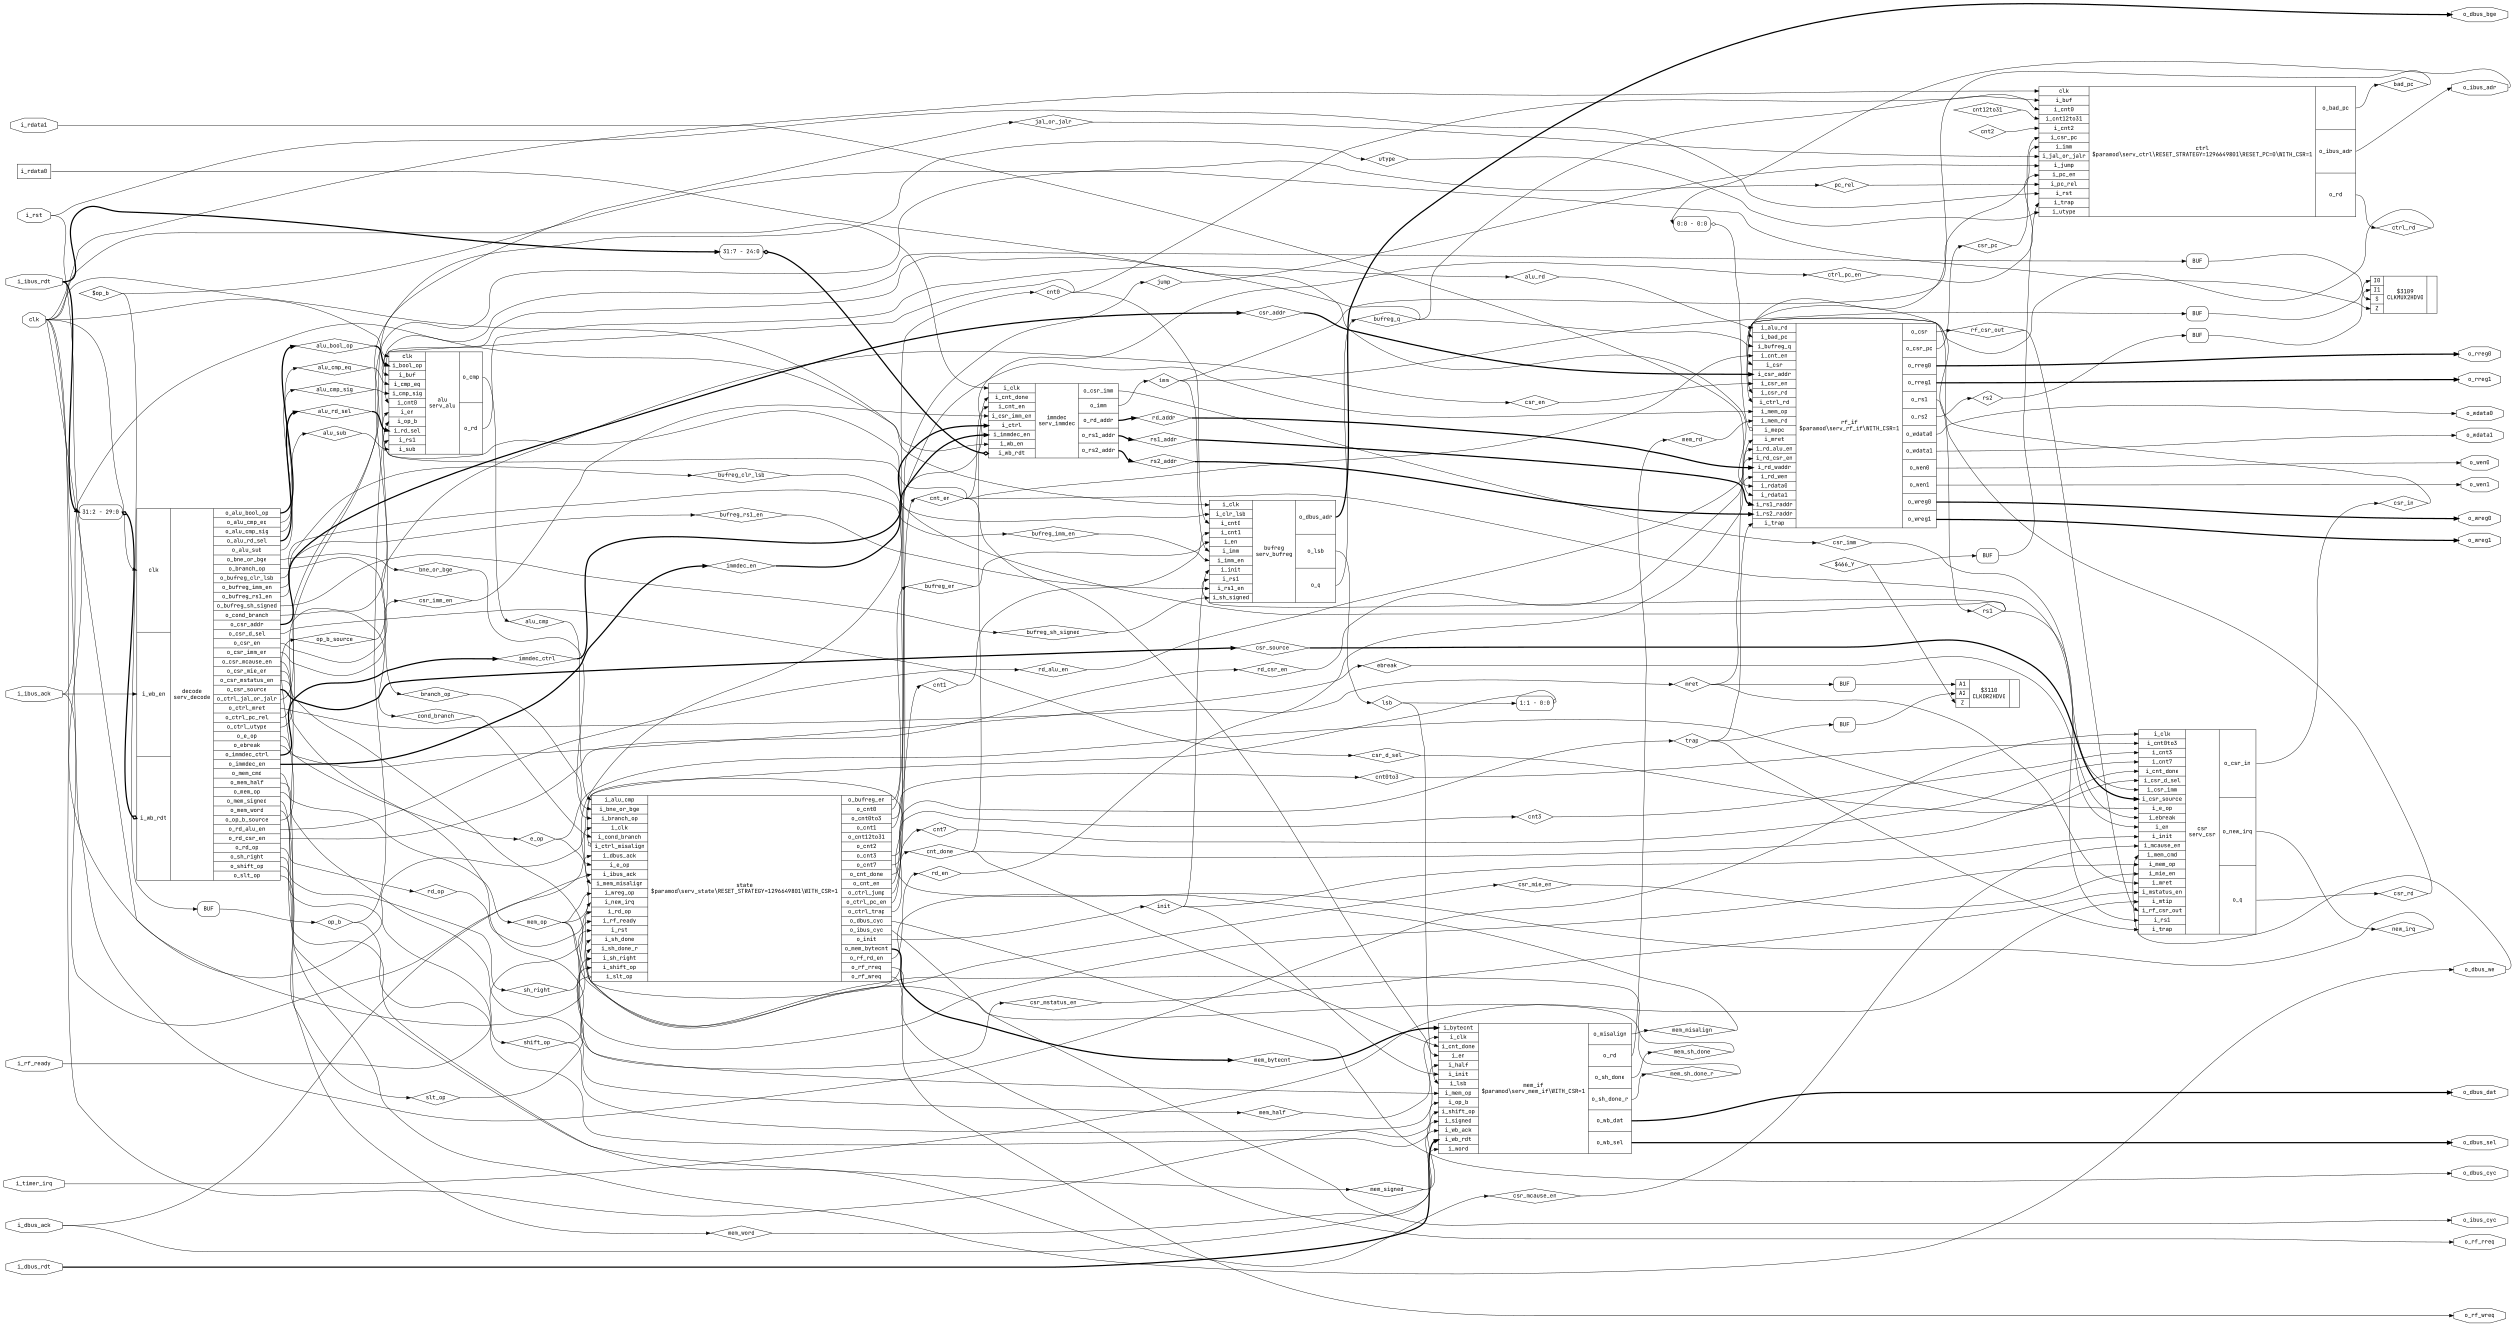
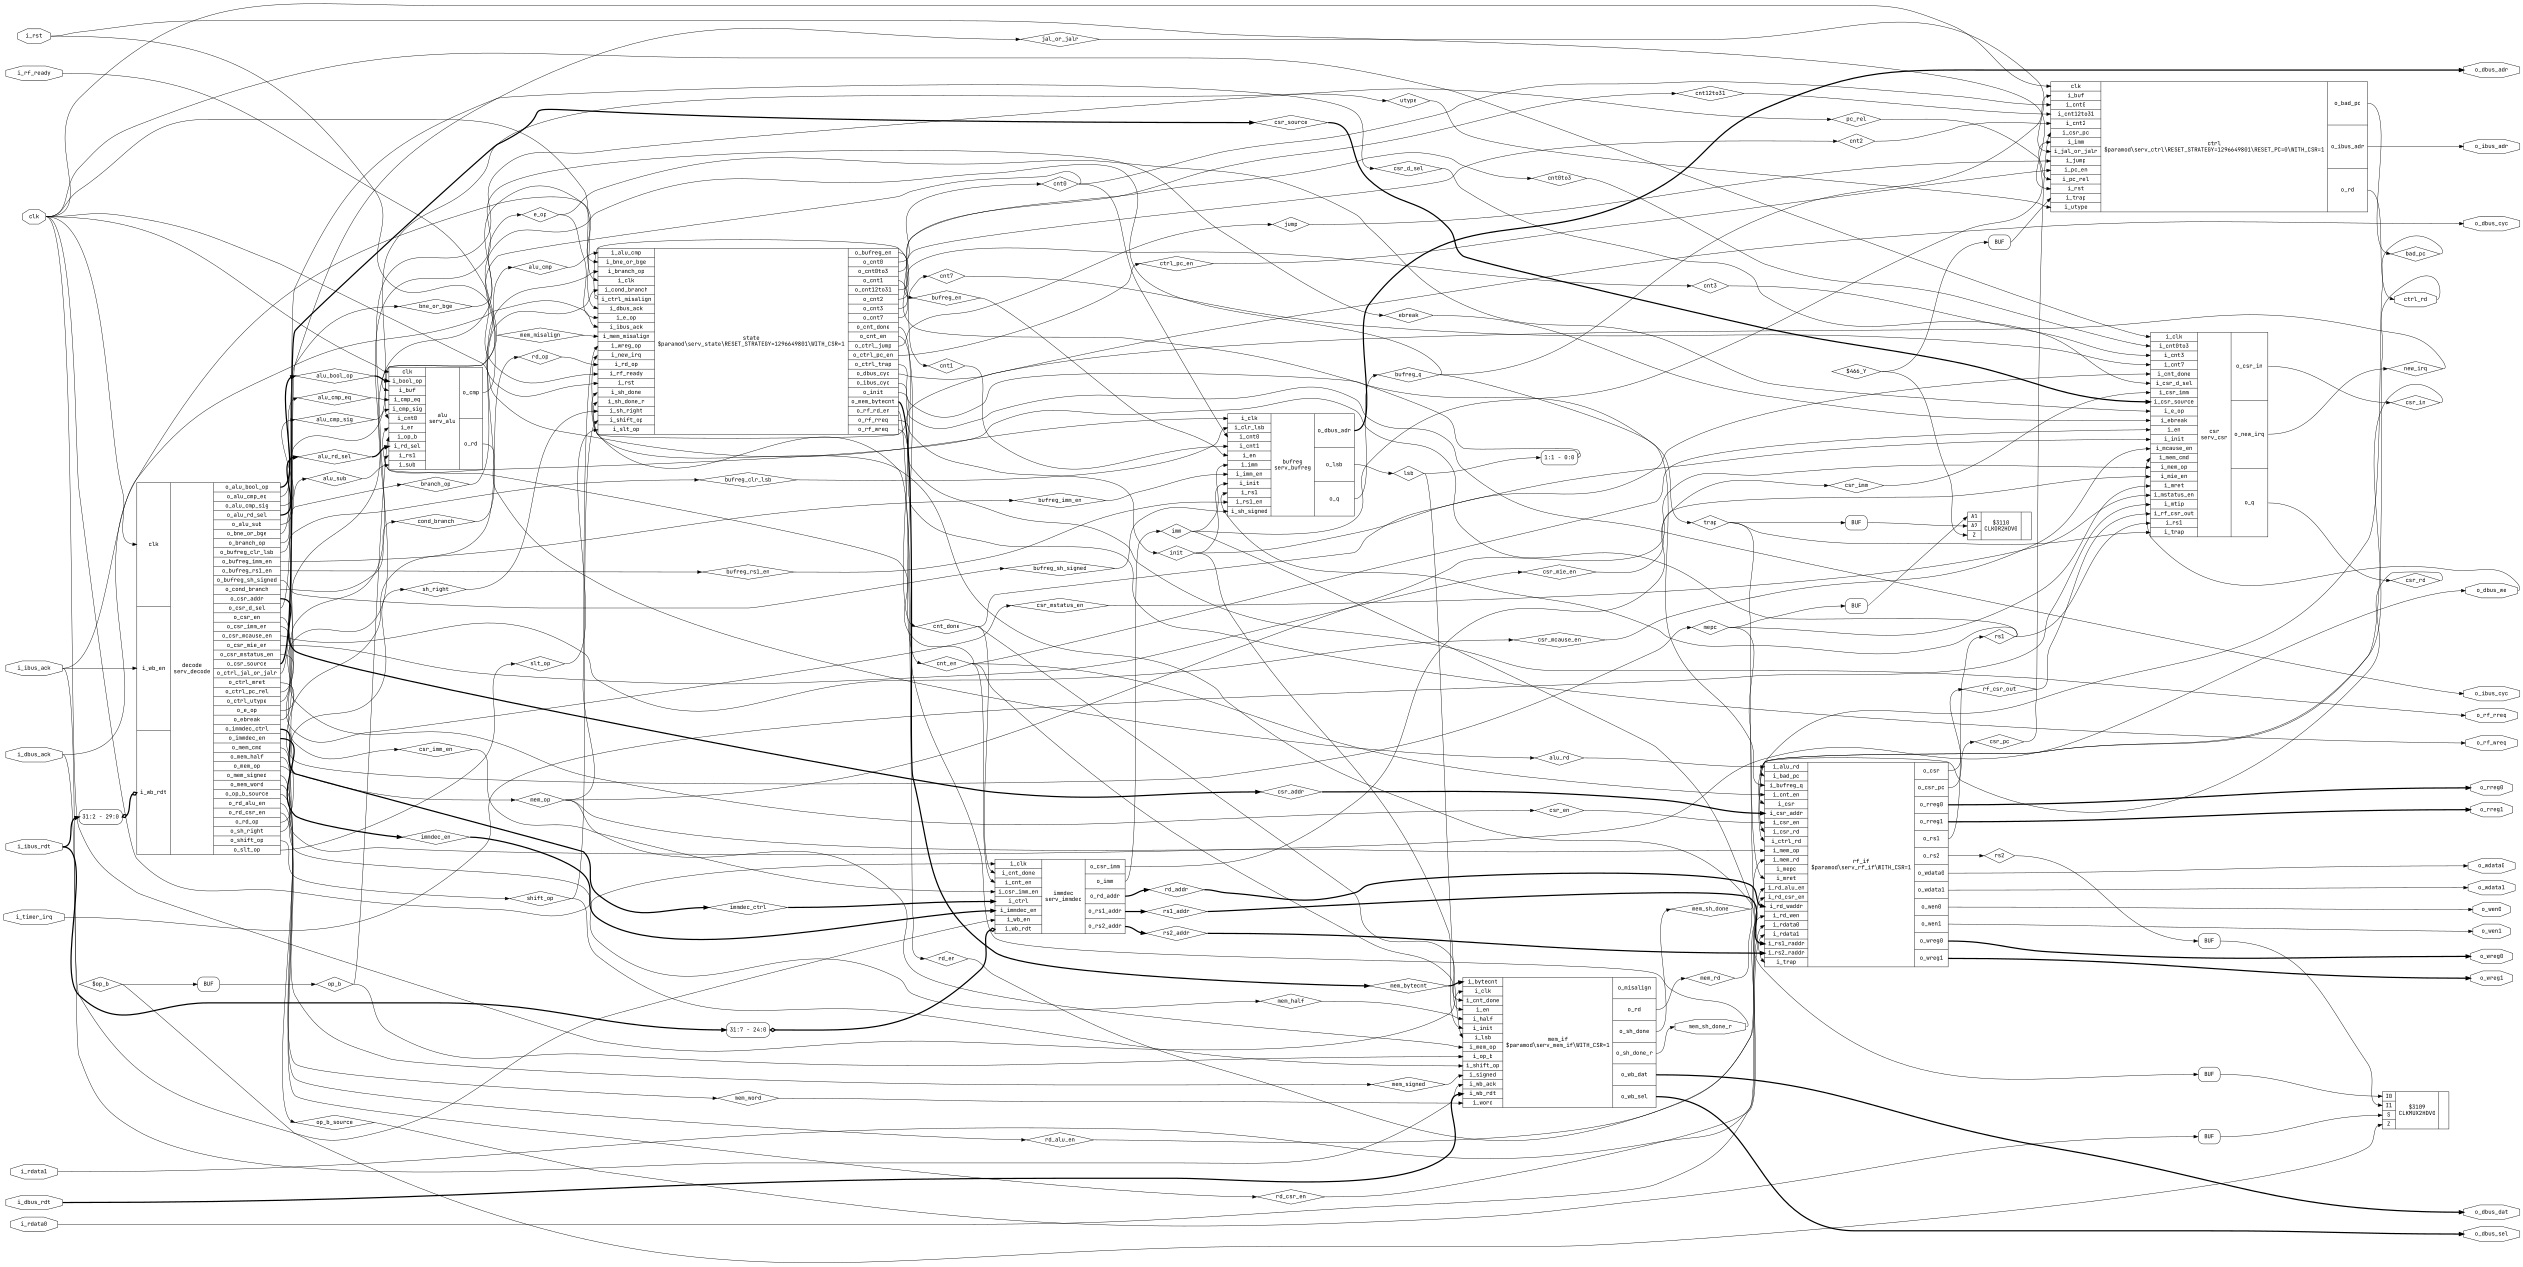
node "o_dbus_bge": label "o_dbus_bge" -> "o_dbus_adr"
edge "i_alu_cmp" -> "cnt12to31": added
node "i_rdata0": shape box -> octagon
edge "i_alu_cmp" -> "cnt2": added
node "0:0 - 0:0": removed
node "ctrl_rd": shape diamond -> octagon
node "mret": label "mret" -> "mepc"
edge "i_bytecnt" -> "mem_misalign": removed
edge "slt_op" -> "i_alu_cmp": arrowhead odiamond -> normal
node "mem_sh_done_r": shape diamond -> octagon
